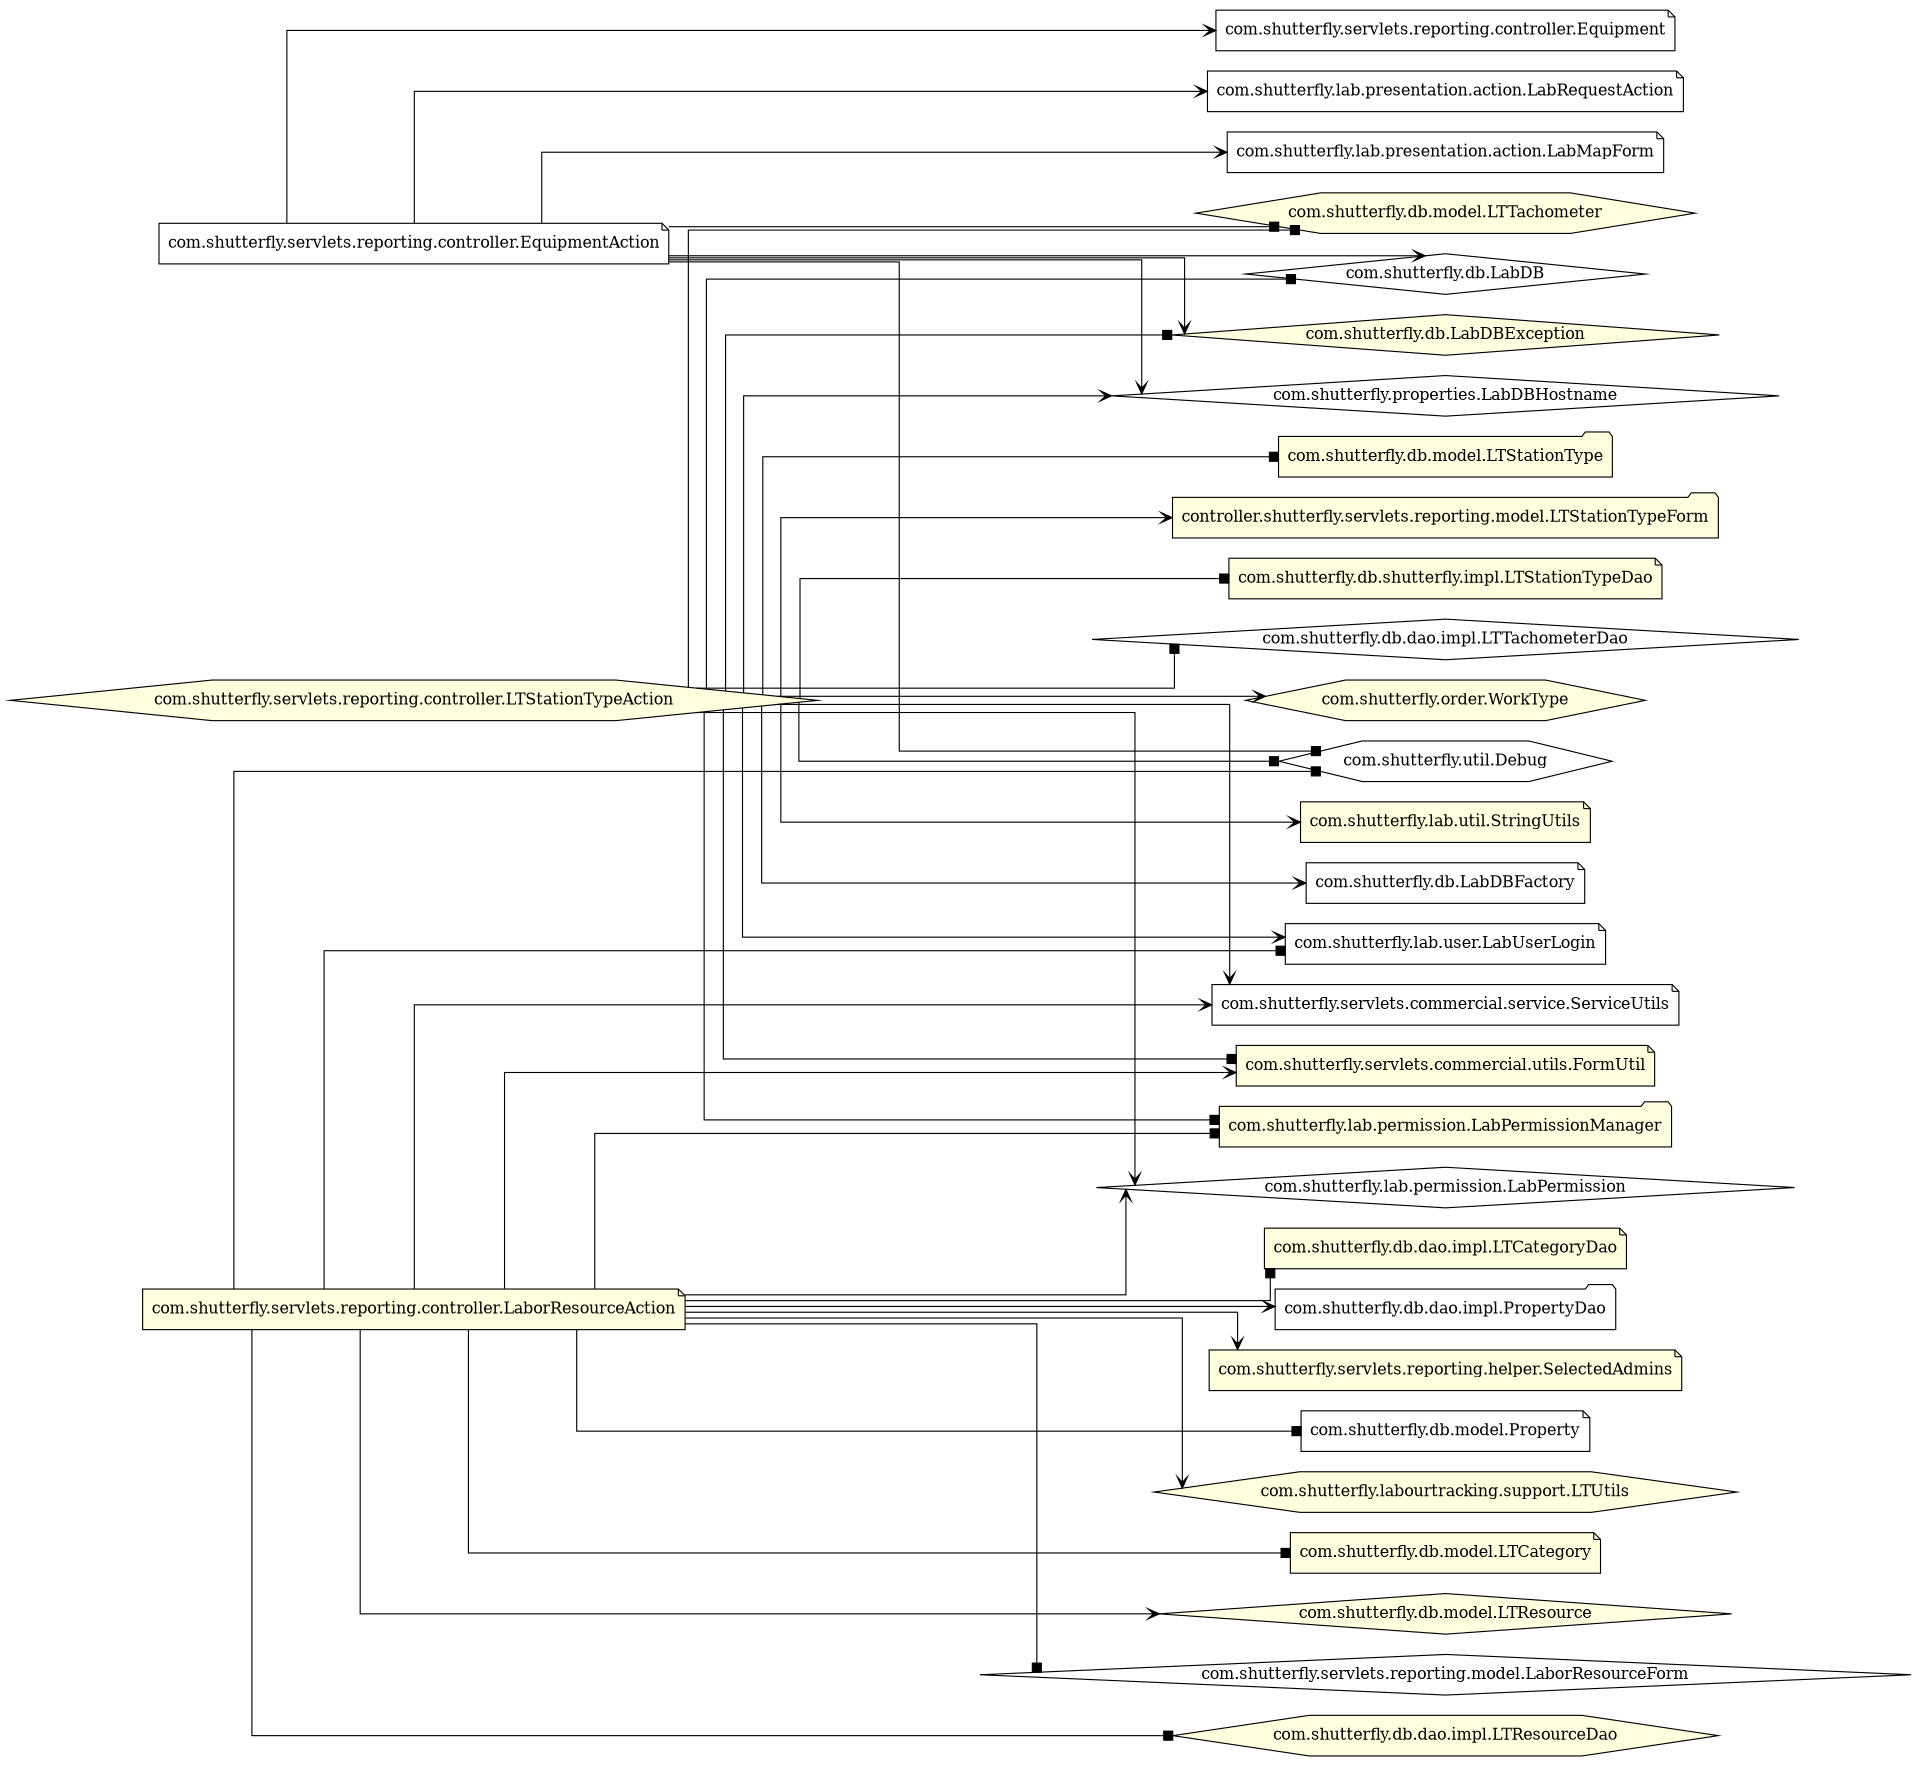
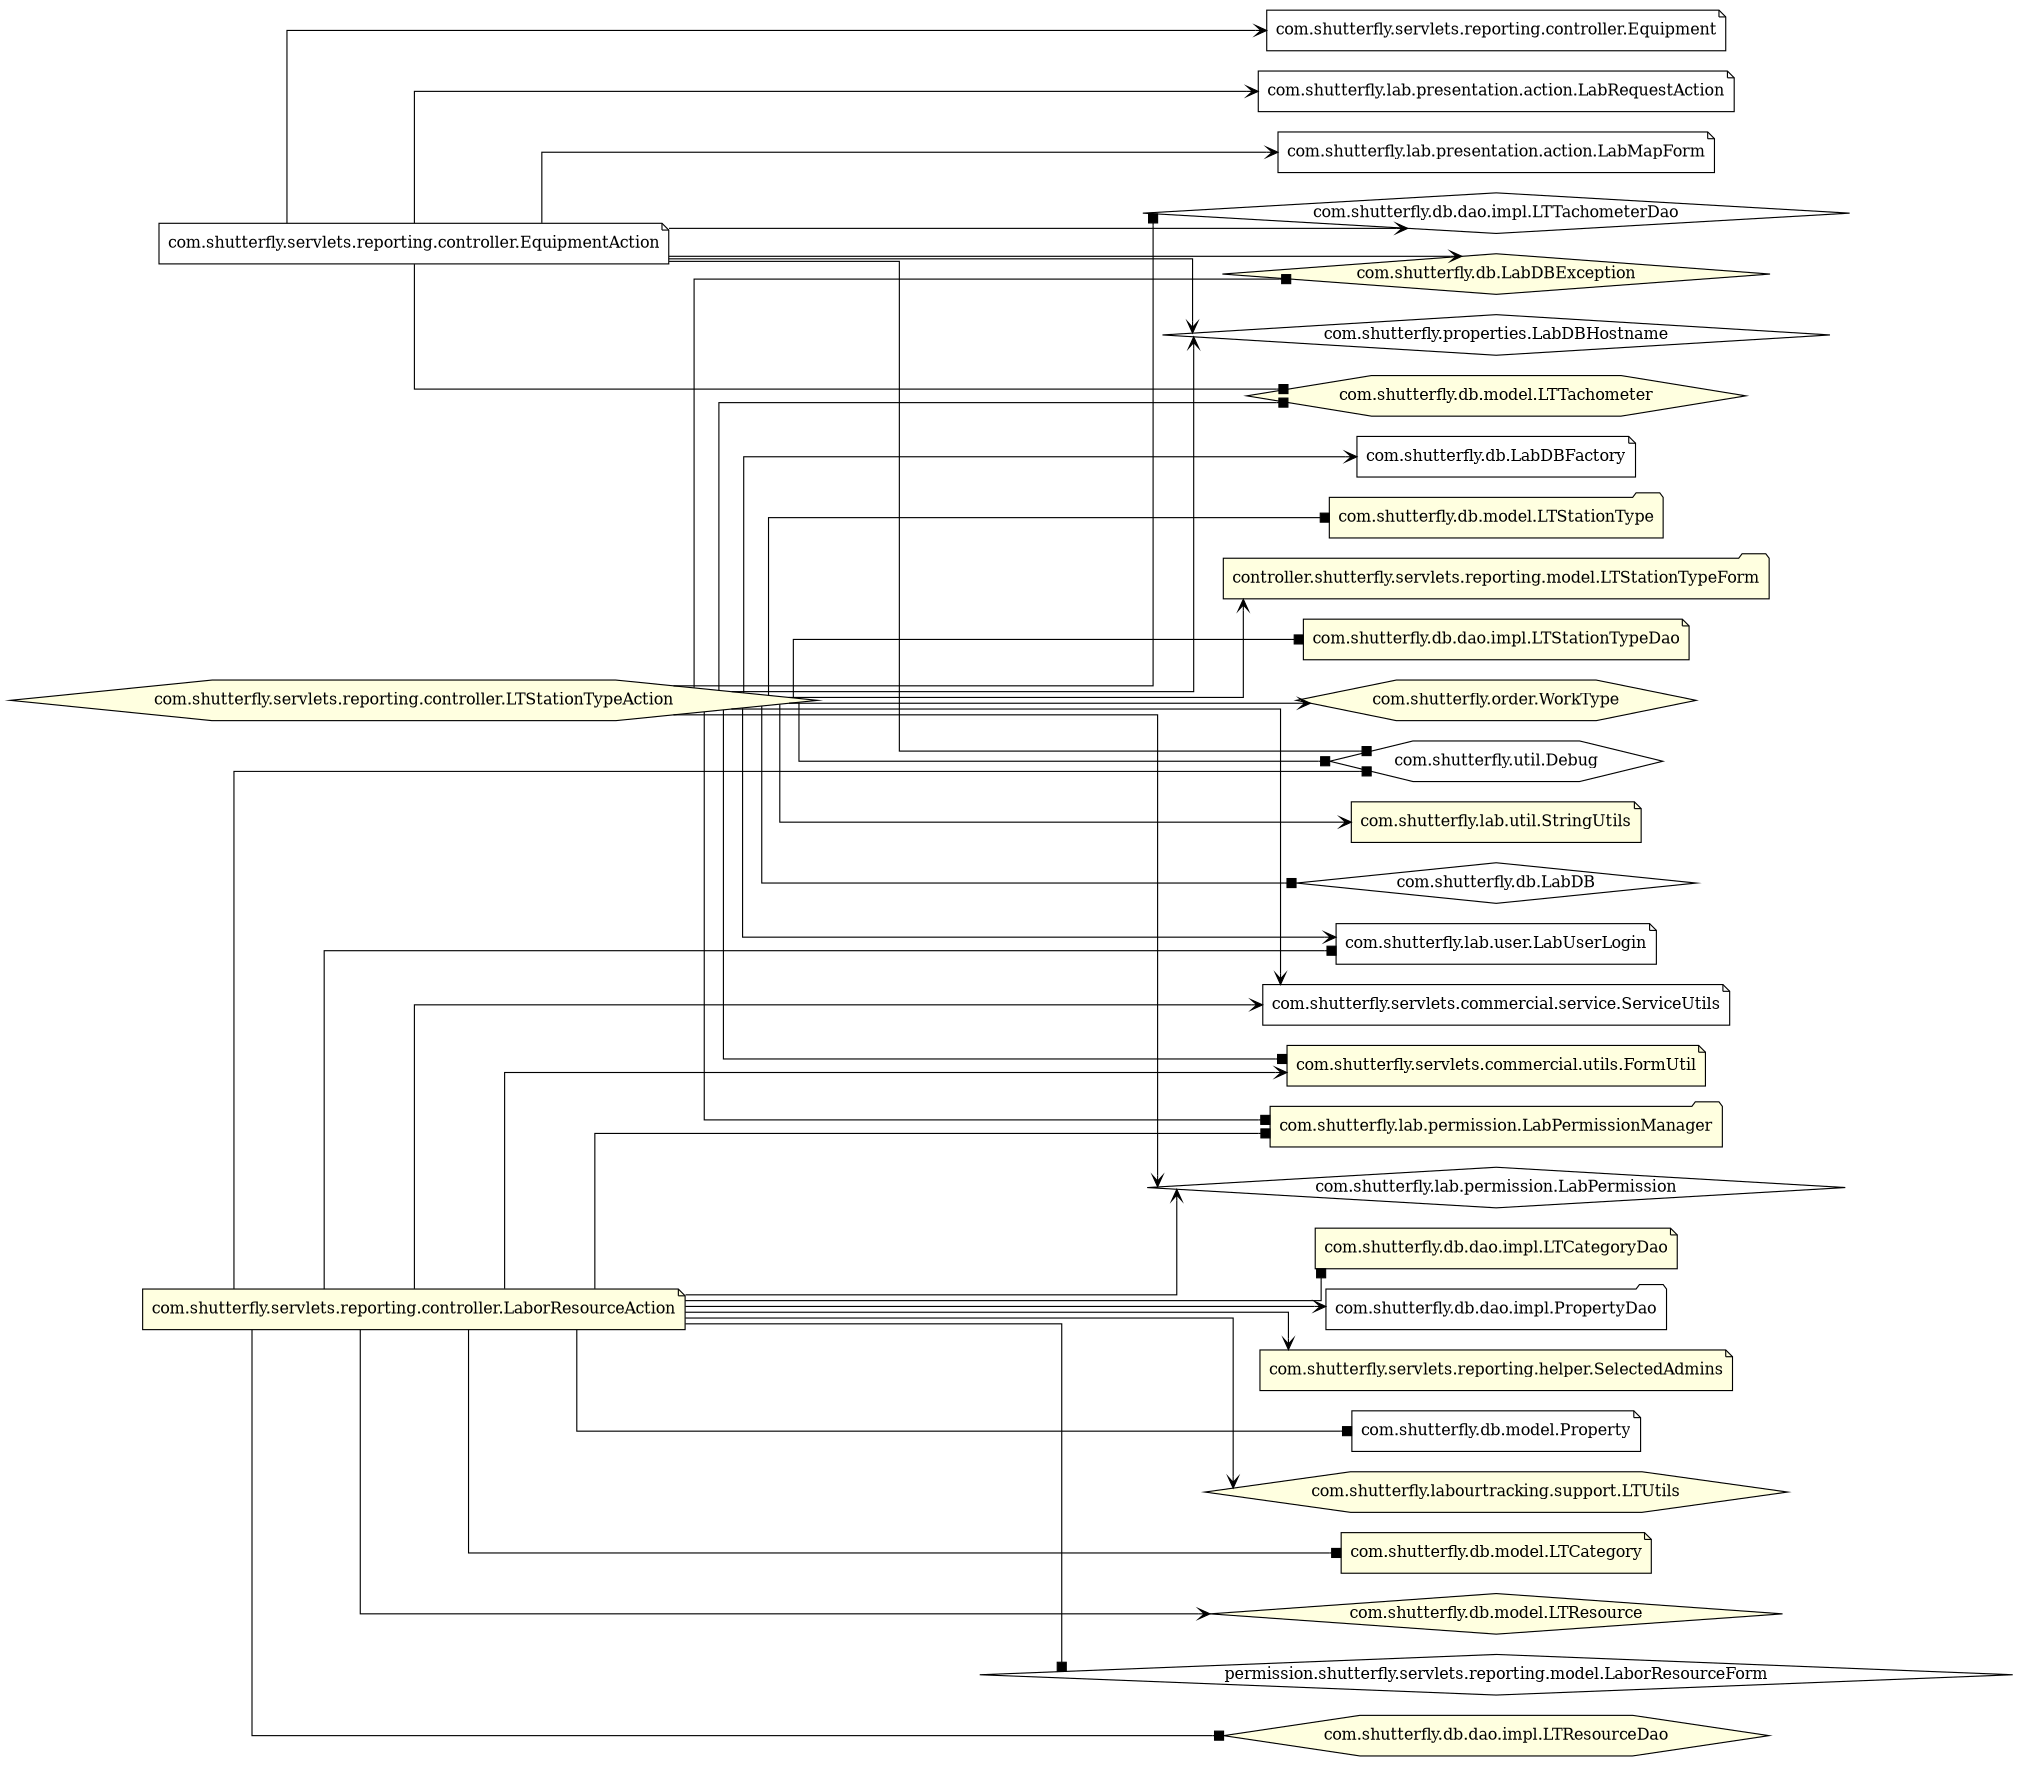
edge "com.shutterfly.servlets.reporting.controller.EquipmentAction" -> "com.shutterfly.db.LabDB": now "com.shutterfly.servlets.reporting.controller.EquipmentAction" -> "com.shutterfly.db.dao.impl.LTTachometerDao"
node "com.shutterfly.db.shutterfly.impl.LTStationTypeDao": label "com.shutterfly.db.shutterfly.impl.LTStationTypeDao" -> "com.shutterfly.db.dao.impl.LTStationTypeDao"
node "com.shutterfly.servlets.reporting.model.LaborResourceForm": label "com.shutterfly.servlets.reporting.model.LaborResourceForm" -> "permission.shutterfly.servlets.reporting.model.LaborResourceForm"
